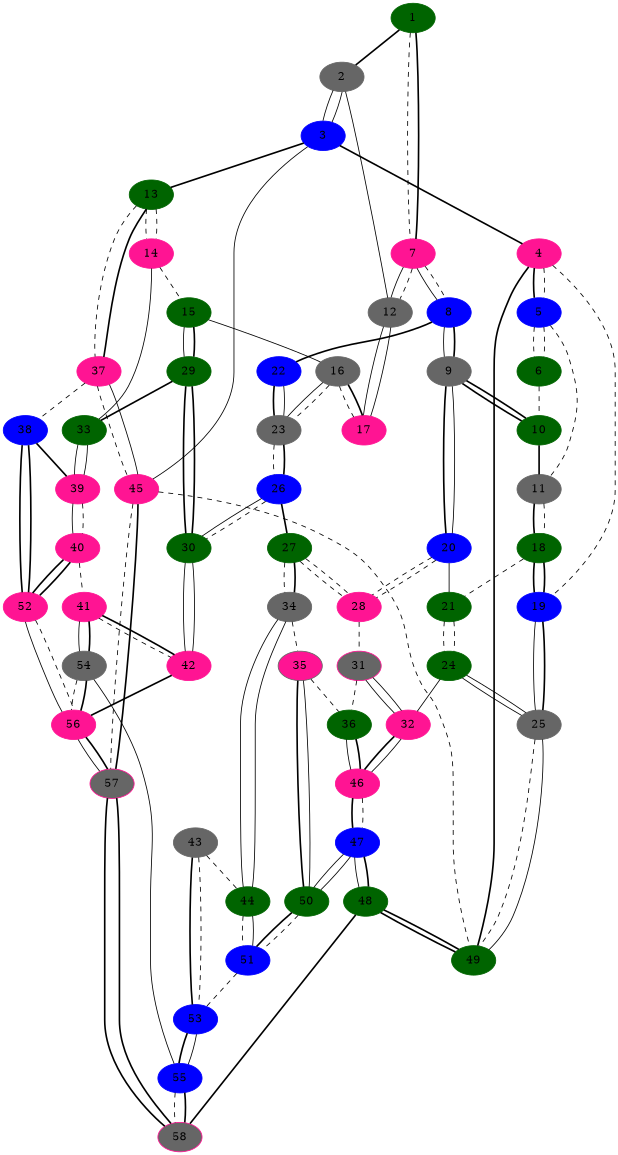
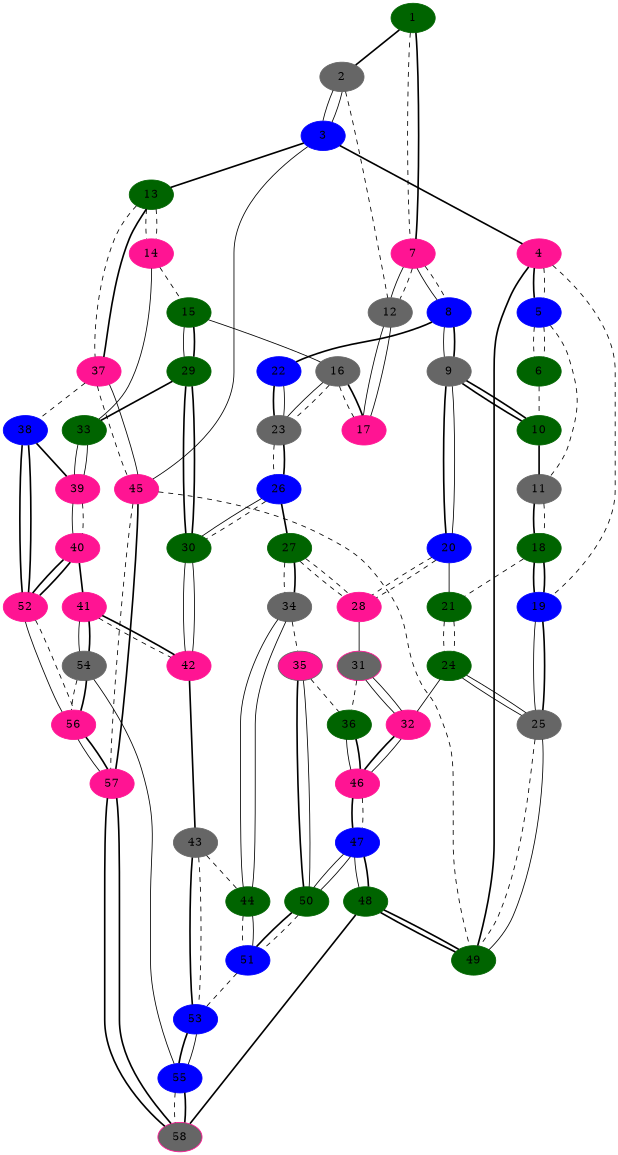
edge "2" -- "12": style solid -> dashed
edge "40" -- "41": style dashed -> bold
edge "28" -- "31": style dashed -> solid
edge "42" -- "56": now "42" -- "43"
node "57": fillcolor gray40 -> deeppink
